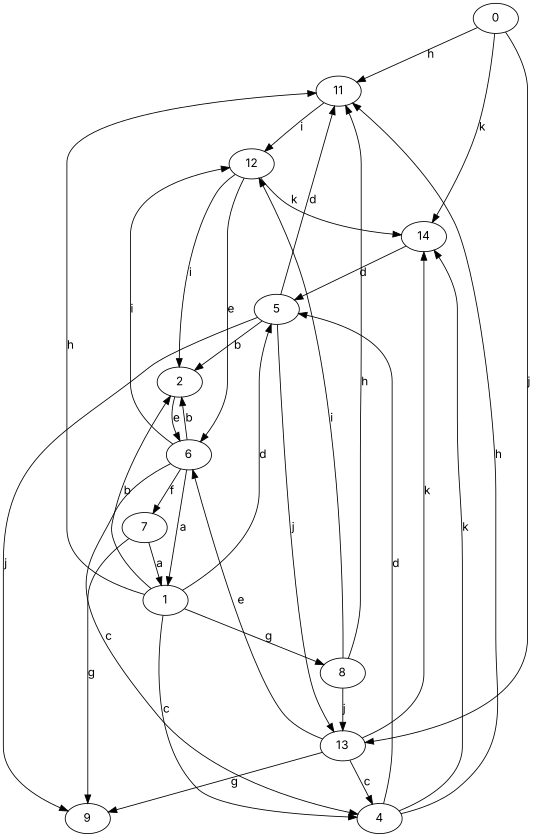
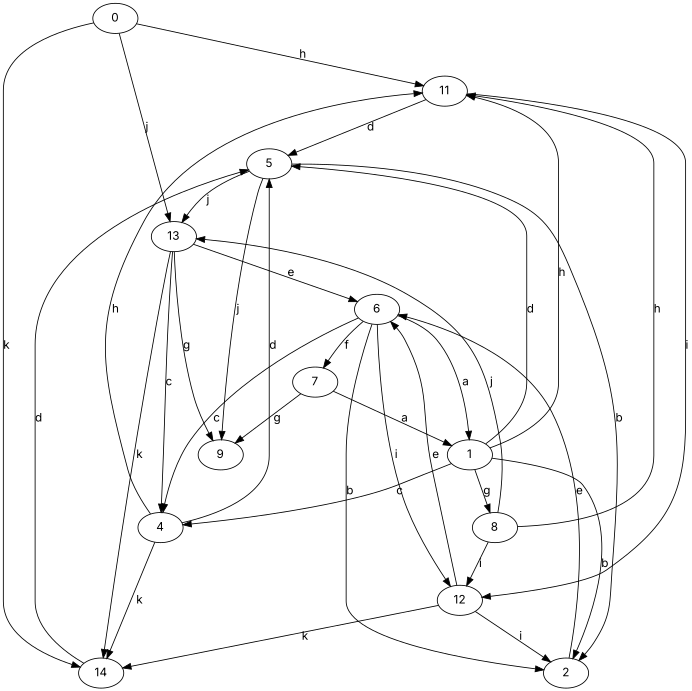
edge "5" -> "11": reversed
